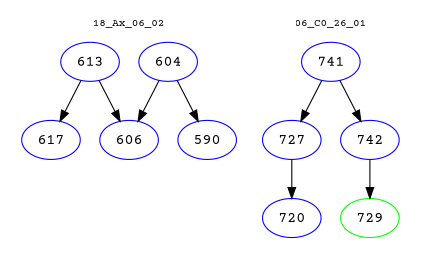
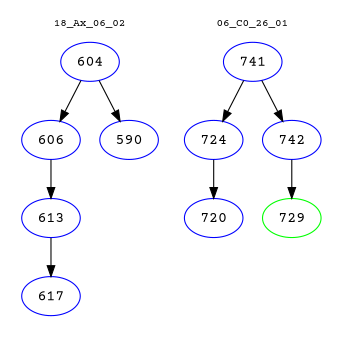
edge "613" -> "606": reversed
node "727": label "727" -> "724"
